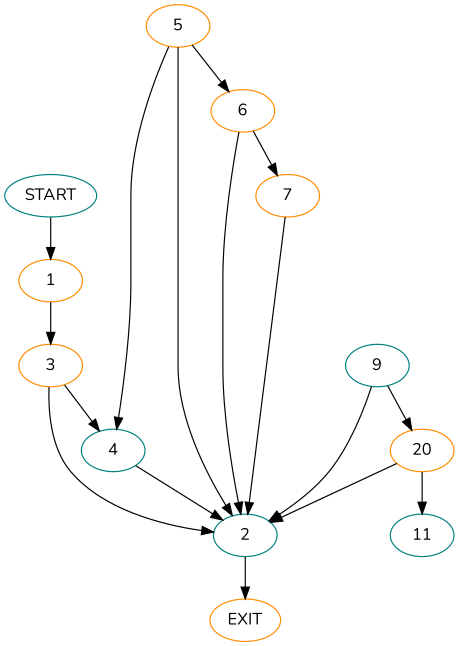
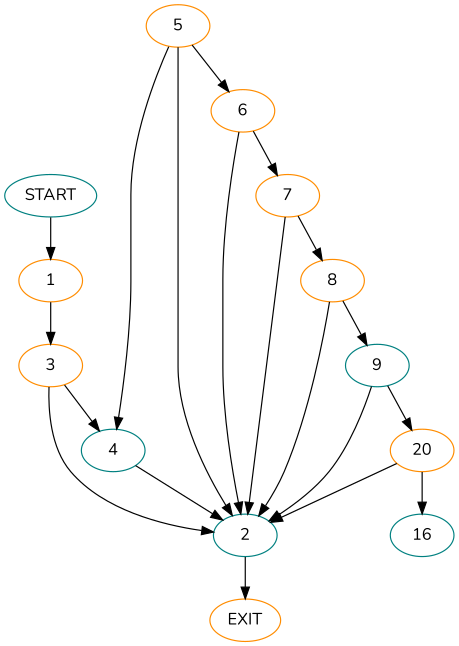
node "8": added
node "11": label "11" -> "16"
